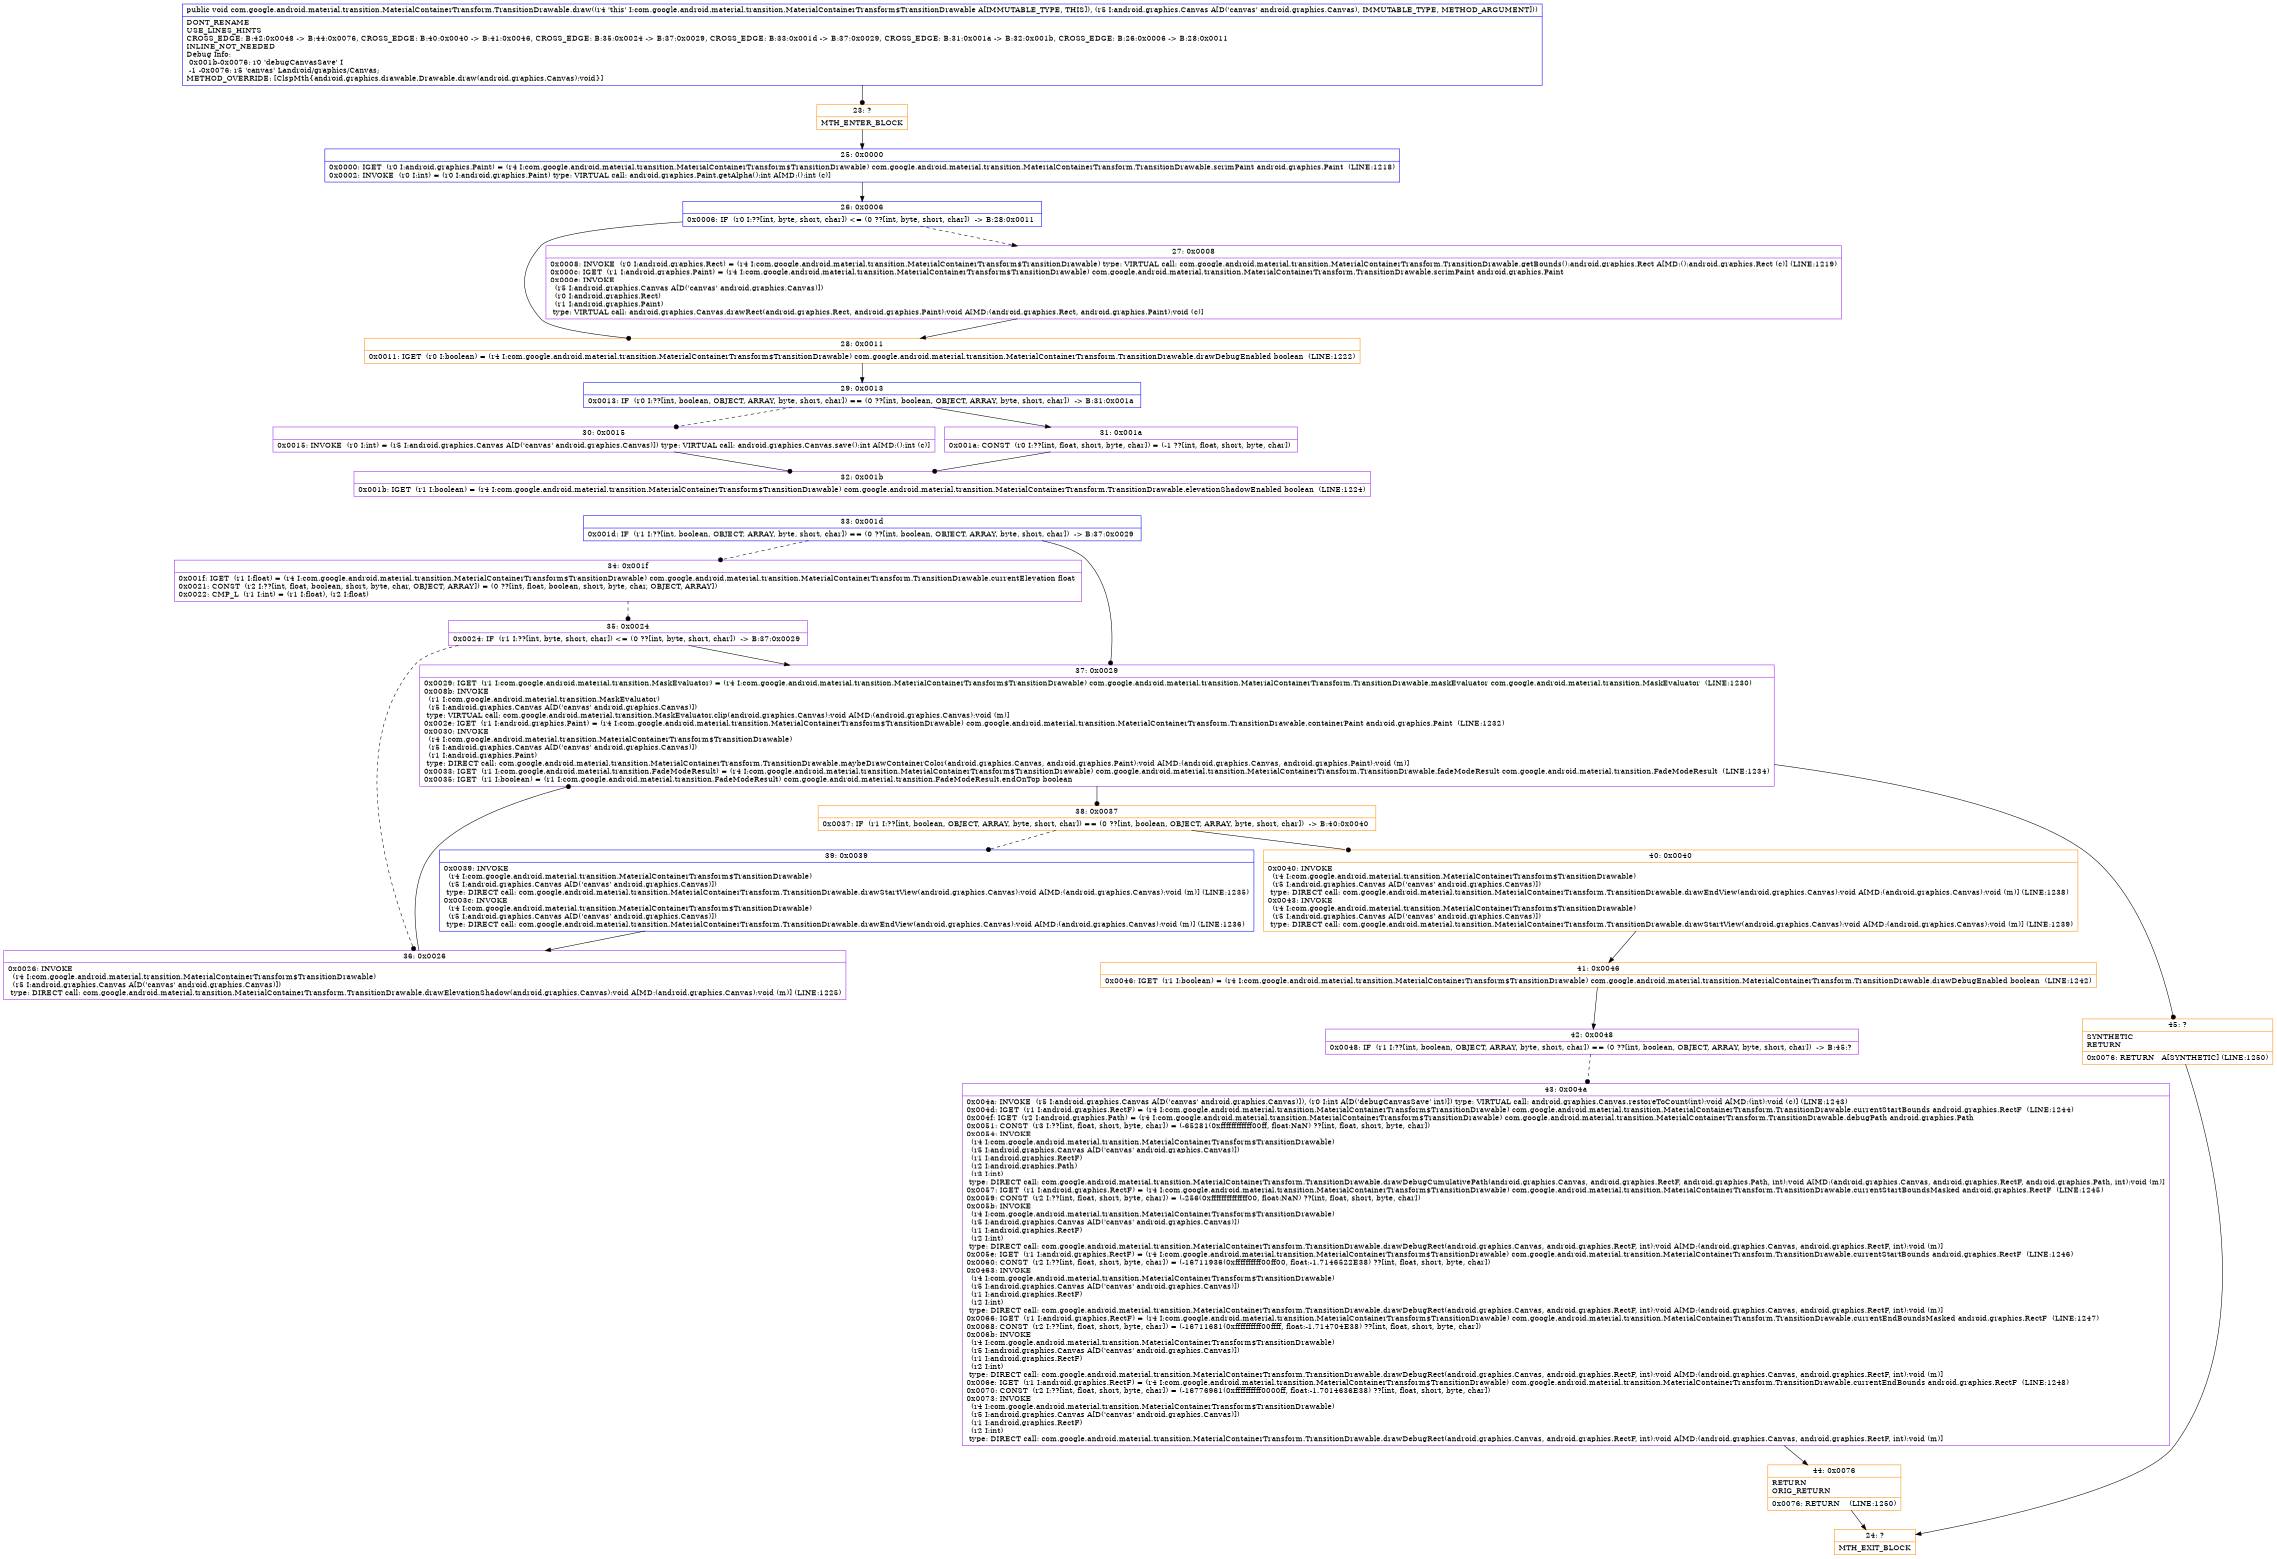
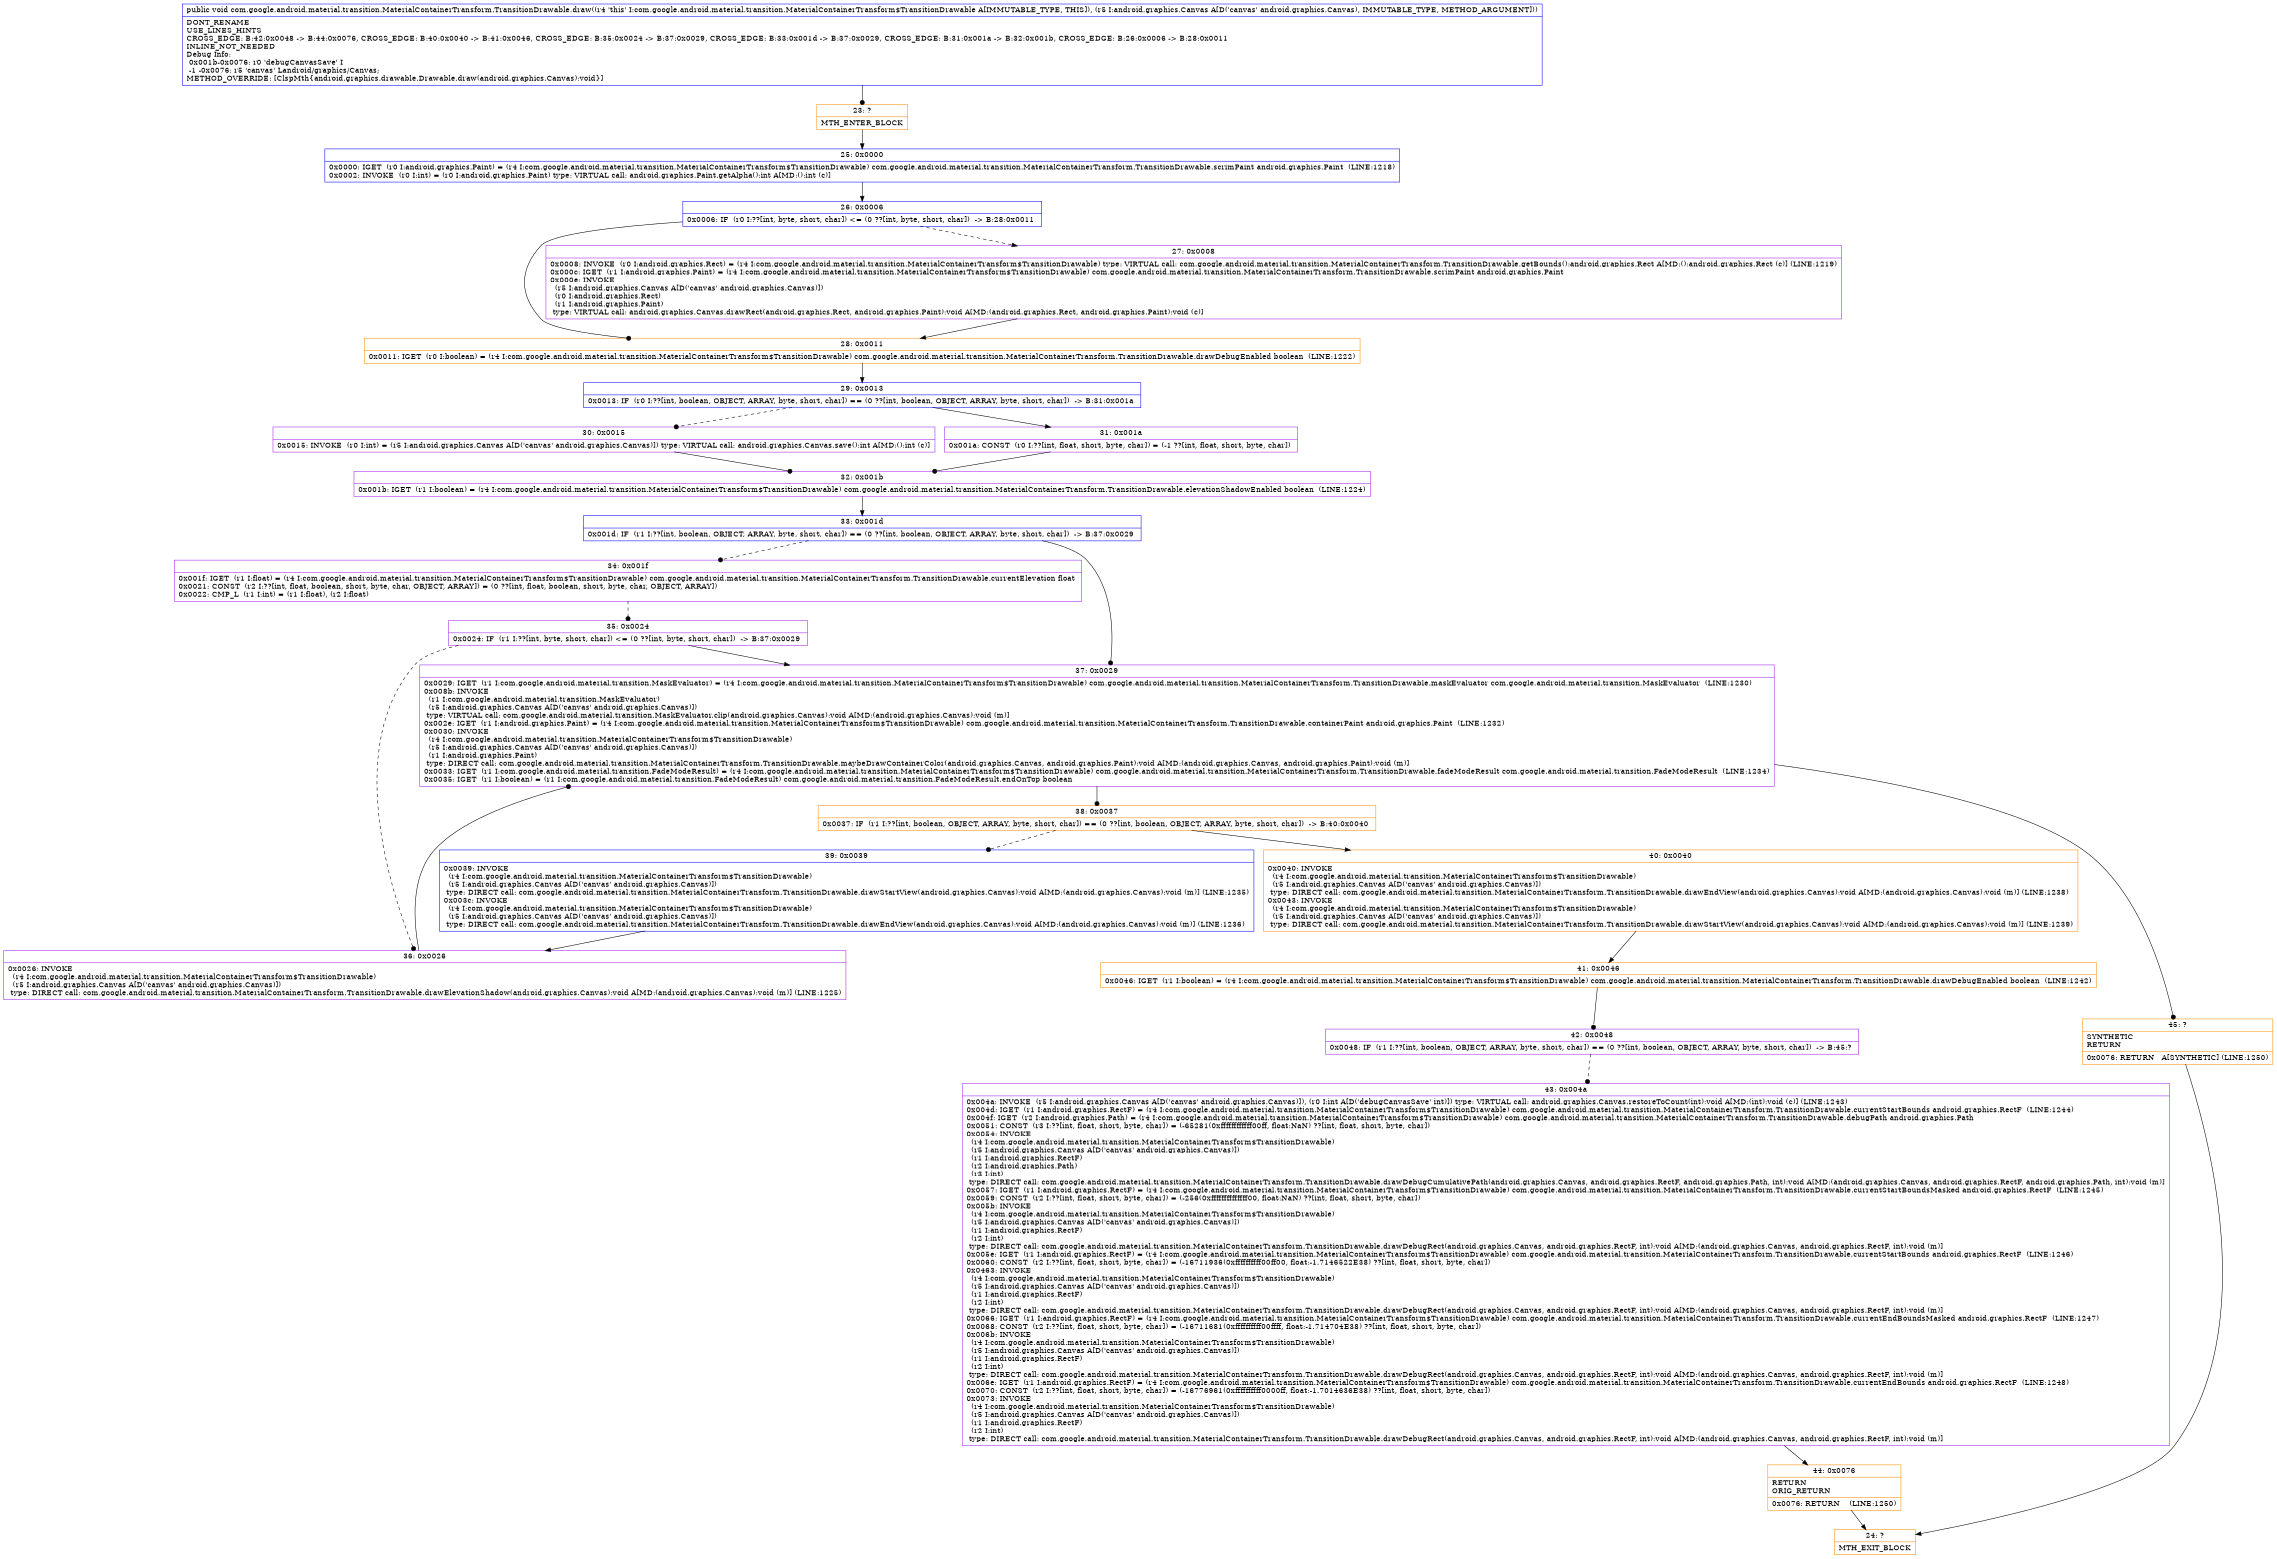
edge "32: 0x001b" -> "33: 0x001d": added
edge "38: 0x0037" -> "40: 0x0040": arrowhead dot -> normal
edge "41: 0x0046" -> "42: 0x0048": arrowhead normal -> dot
